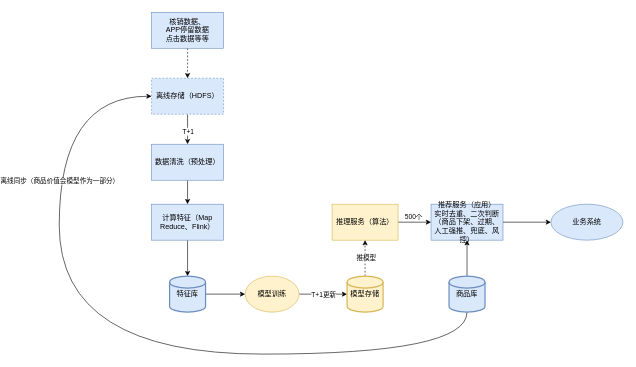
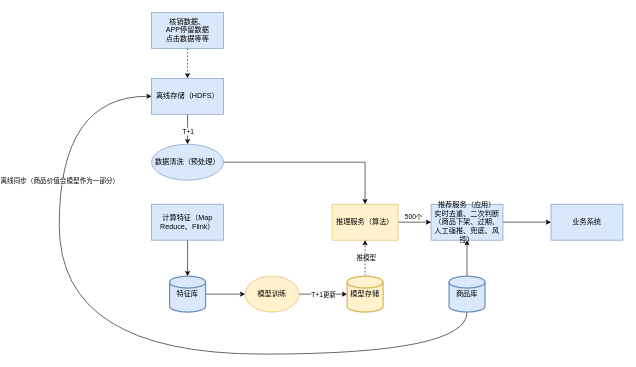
node "离线存储（HDFS）": style dashed -> solid
node "数据清洗（预处理）": shape rectangle -> ellipse
edge "数据清洗（预处理）" -> "计算特征（Map Reduce、Flink）": now "数据清洗（预处理）" -> "推理服务（算法）"
node "业务系统": shape ellipse -> rectangle
